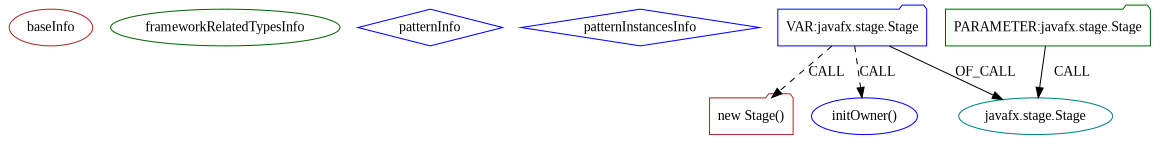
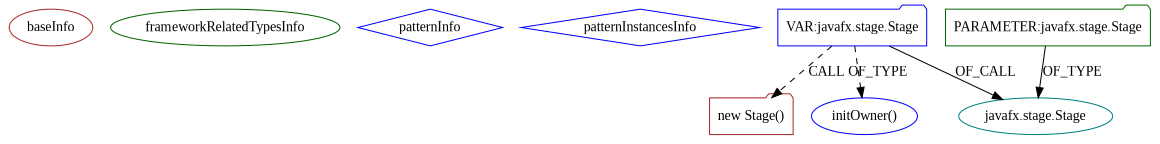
edge "VAR:javafx.stage.Stage" -> "initOwner()": label "CALL" -> "OF_TYPE"
edge "PARAMETER:javafx.stage.Stage" -> "javafx.stage.Stage": label "CALL" -> "OF_TYPE"
